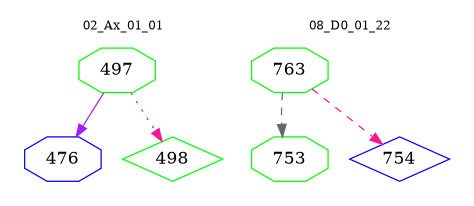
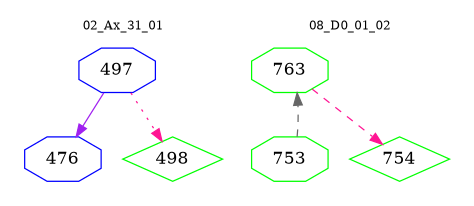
cluster "02_Ax_01_01": label "02_Ax_01_01" -> "02_Ax_31_01"
cluster "08_D0_01_22": label "08_D0_01_22" -> "08_D0_01_02"
node "497": color green -> blue
edge "763" -> "753": reversed
node "754": color blue -> green
